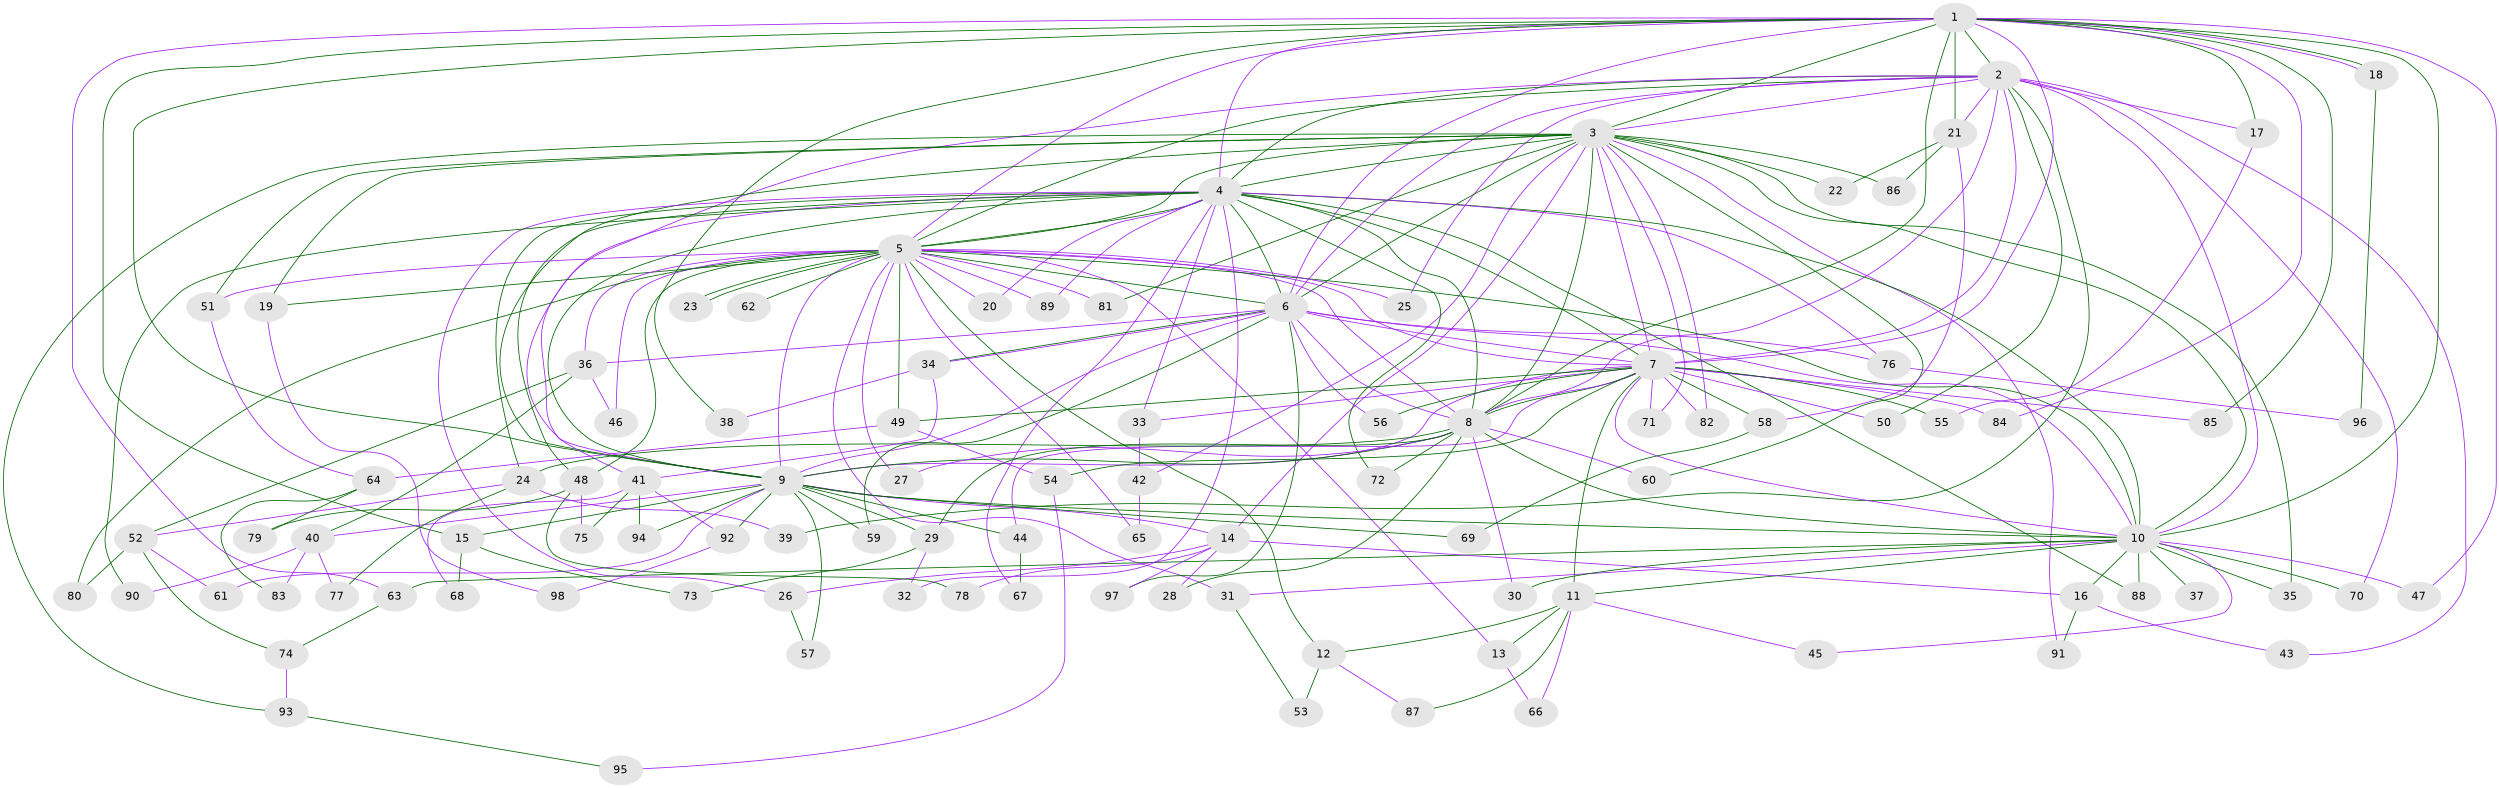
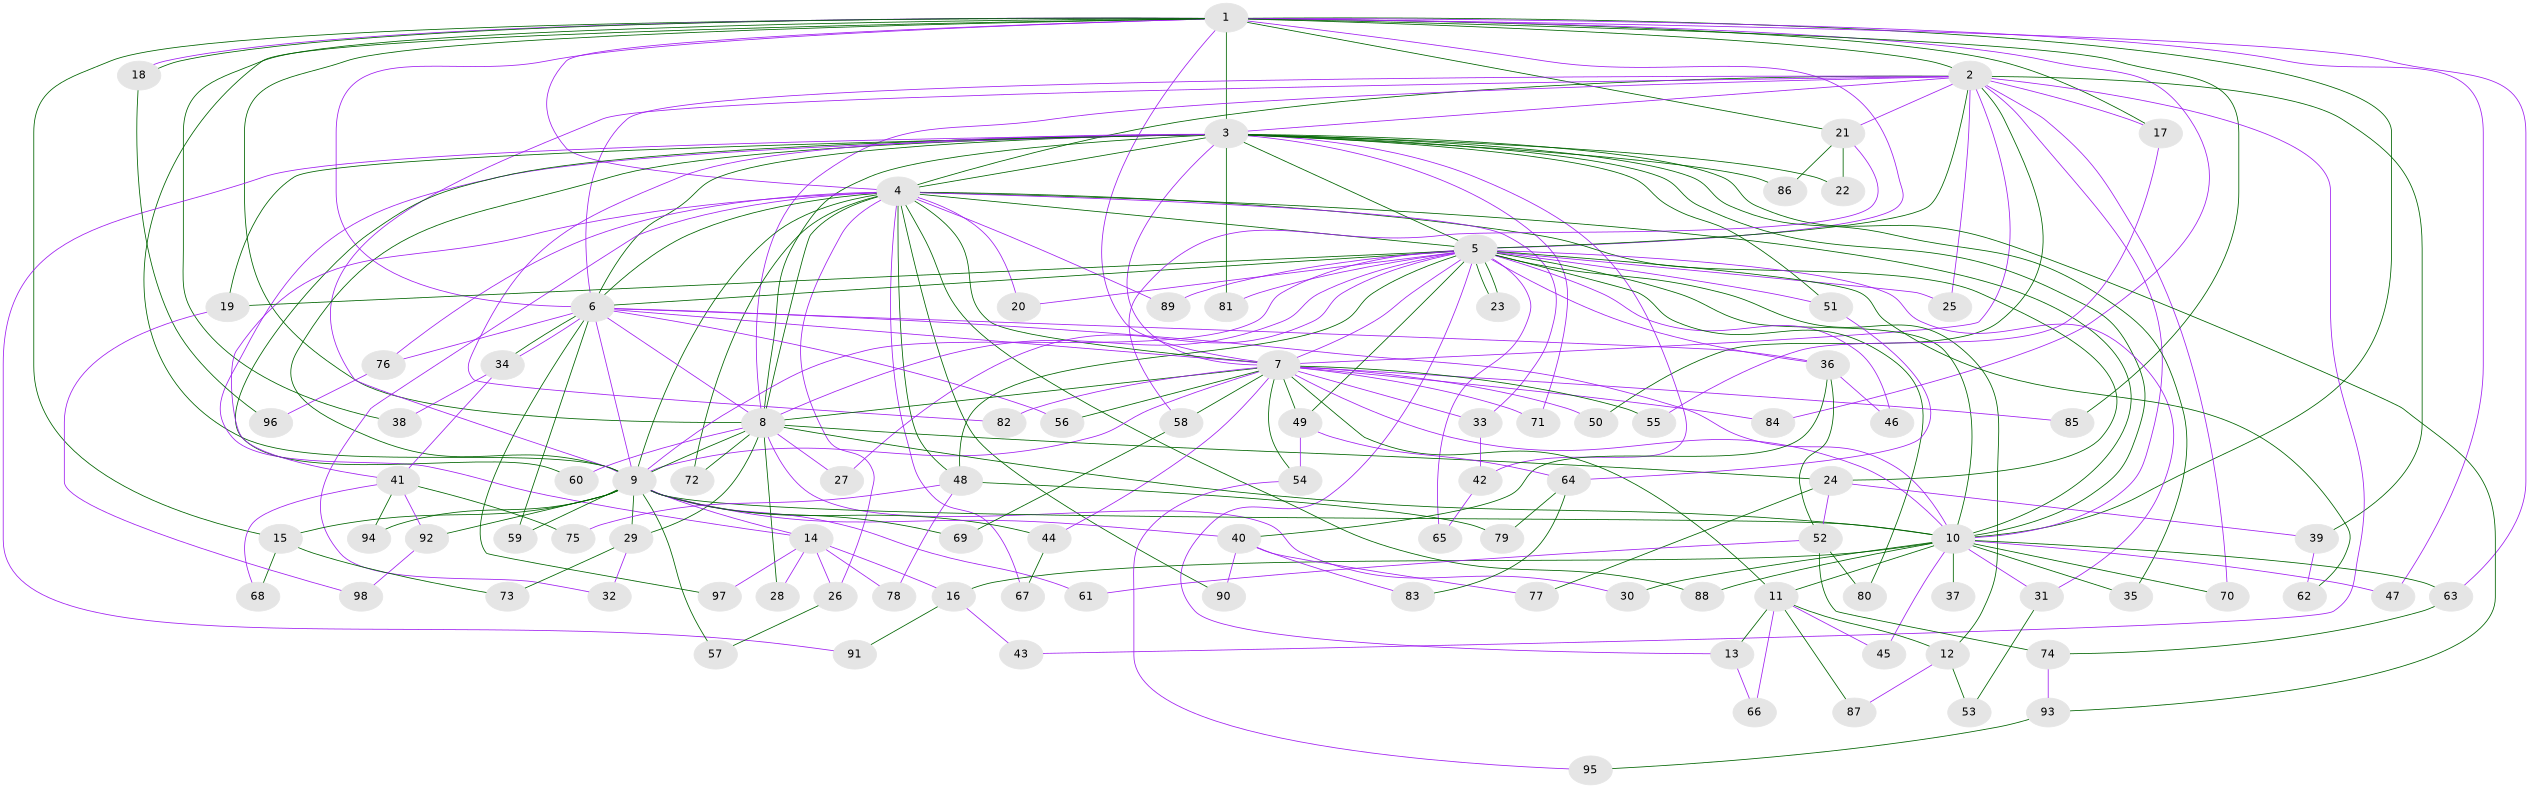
edge "39" -- "62": added
edge "48" -- "78": color darkgreen -> purple
